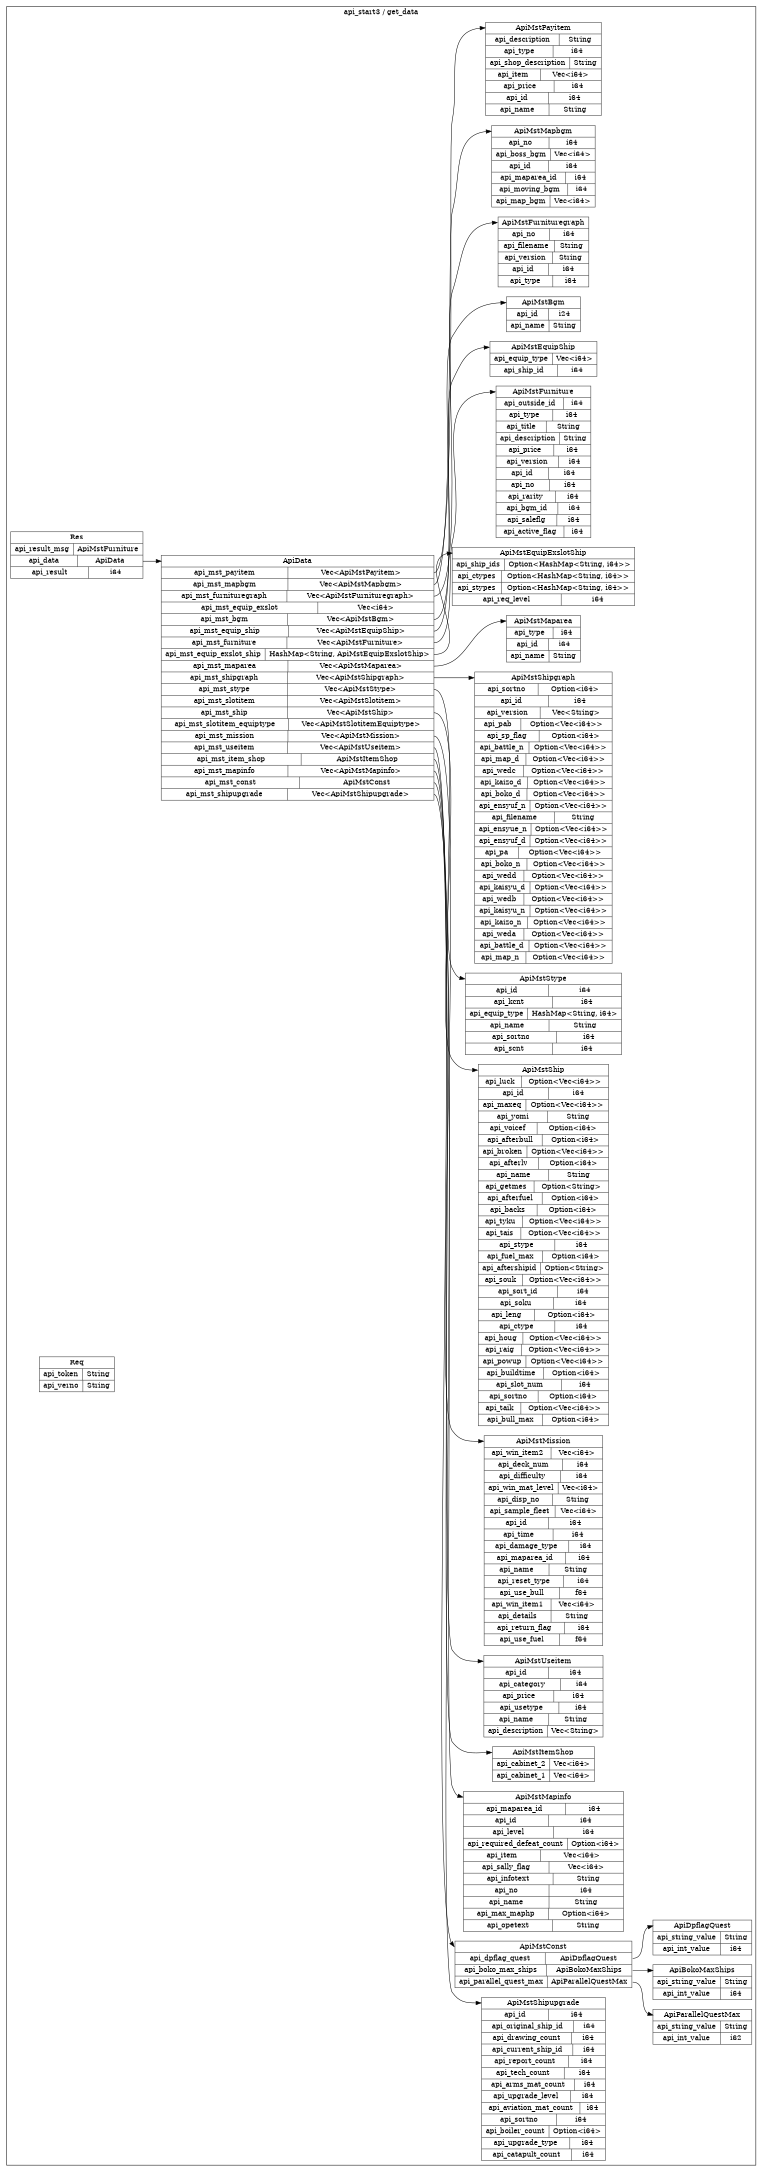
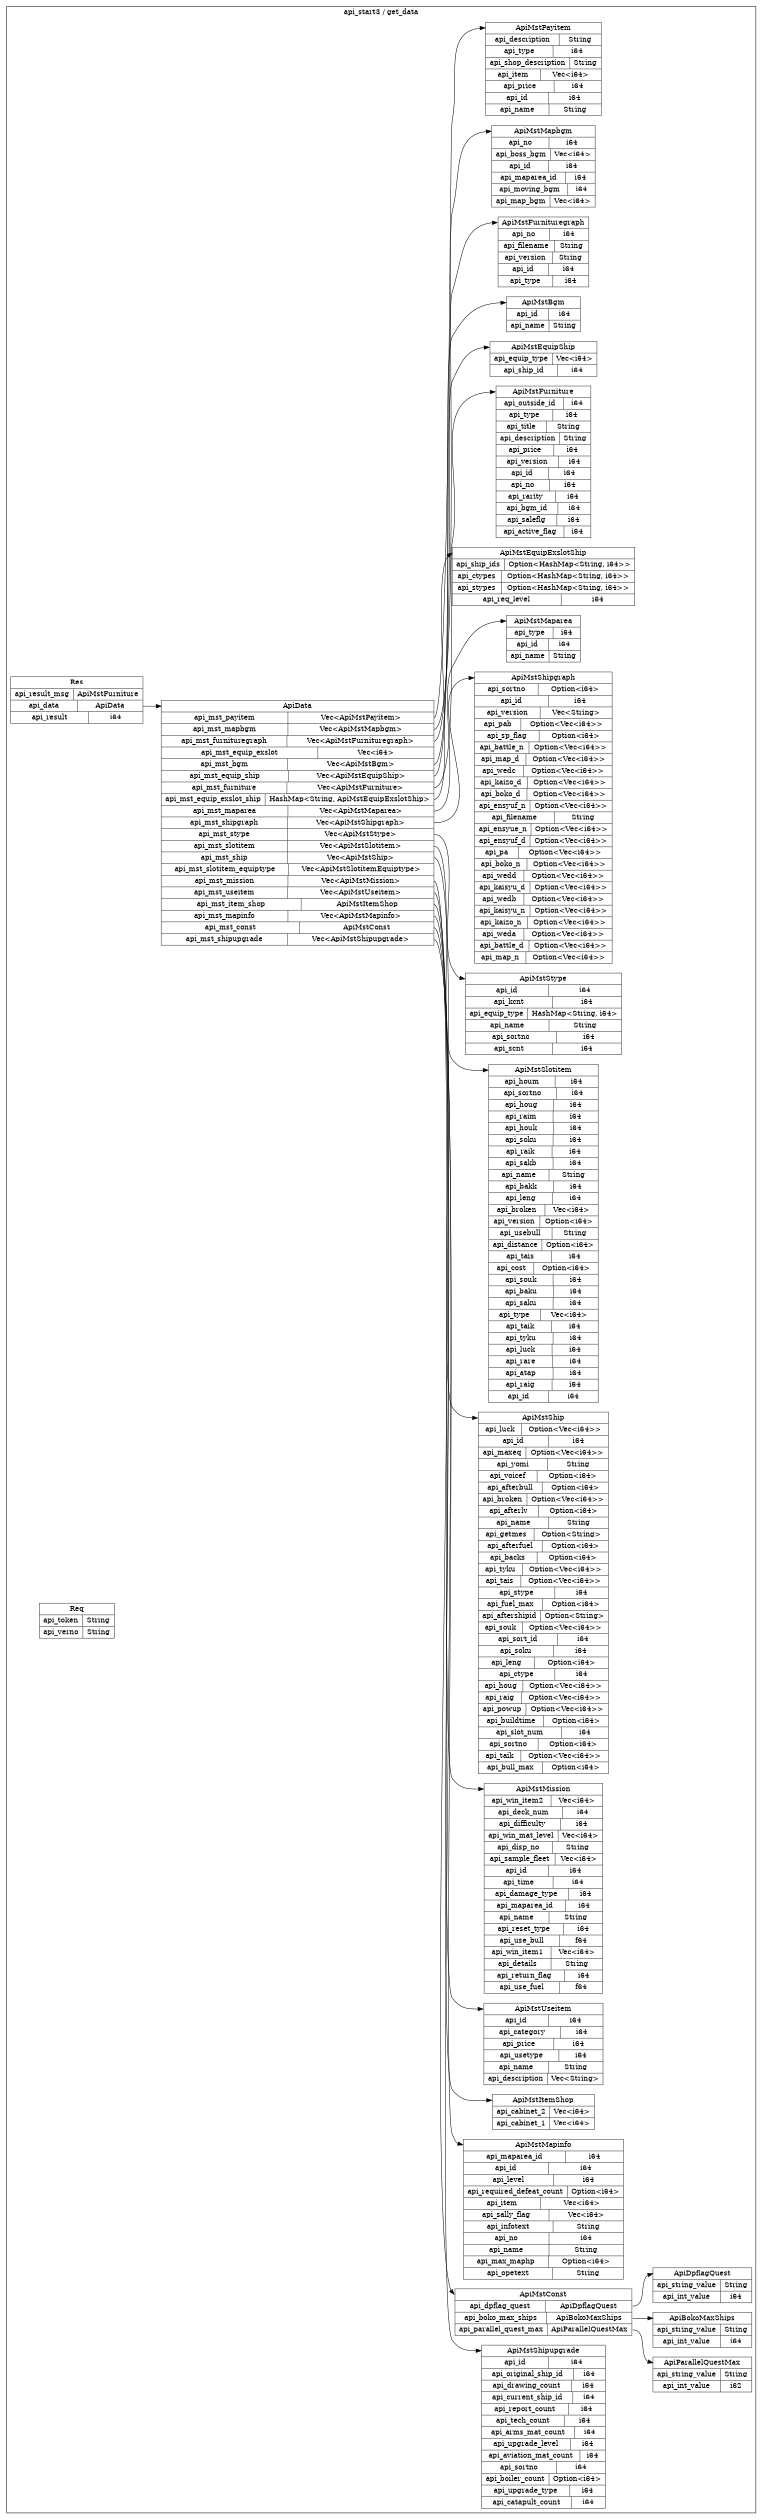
node "ApiMstBgm": text "i24" -> "i64"
node "ApiMstSlotitem": added
